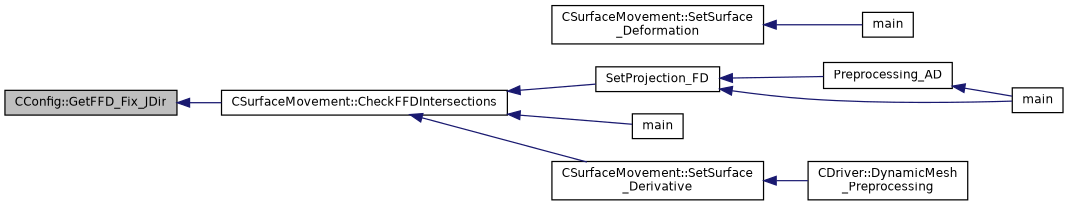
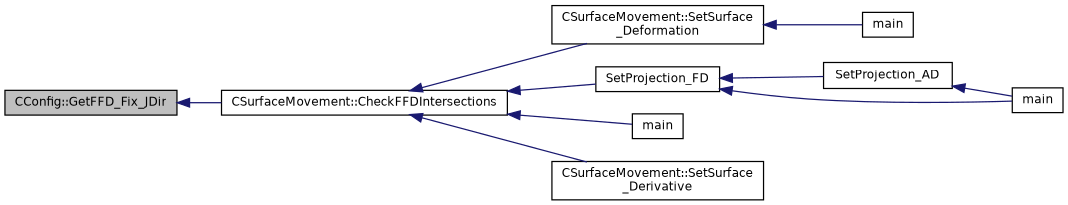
edge "CSurfaceMovement::SetSurface _Deformation" -> "CSurfaceMovement::CheckFFDIntersections": added
node "Preprocessing_AD": label "Preprocessing_AD" -> "SetProjection_AD"
node "CDriver::DynamicMesh _Preprocessing": removed
